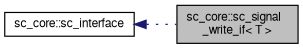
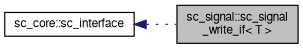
node "sc_core::sc_signal _write_if< T >": label "sc_core::sc_signal _write_if< T >" -> "sc_signal::sc_signal _write_if< T >"
